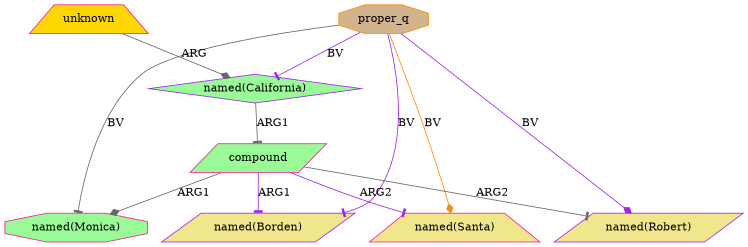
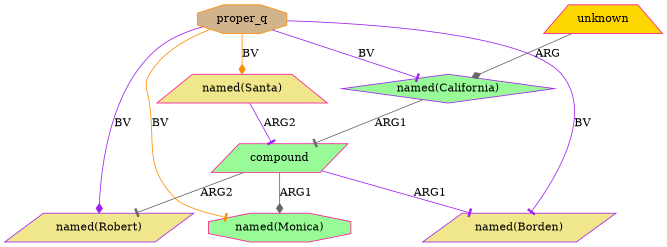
edge "proper_q" -> "named(Monica)": color gray40 -> darkorange
edge "compound" -> "named(Santa)": reversed
